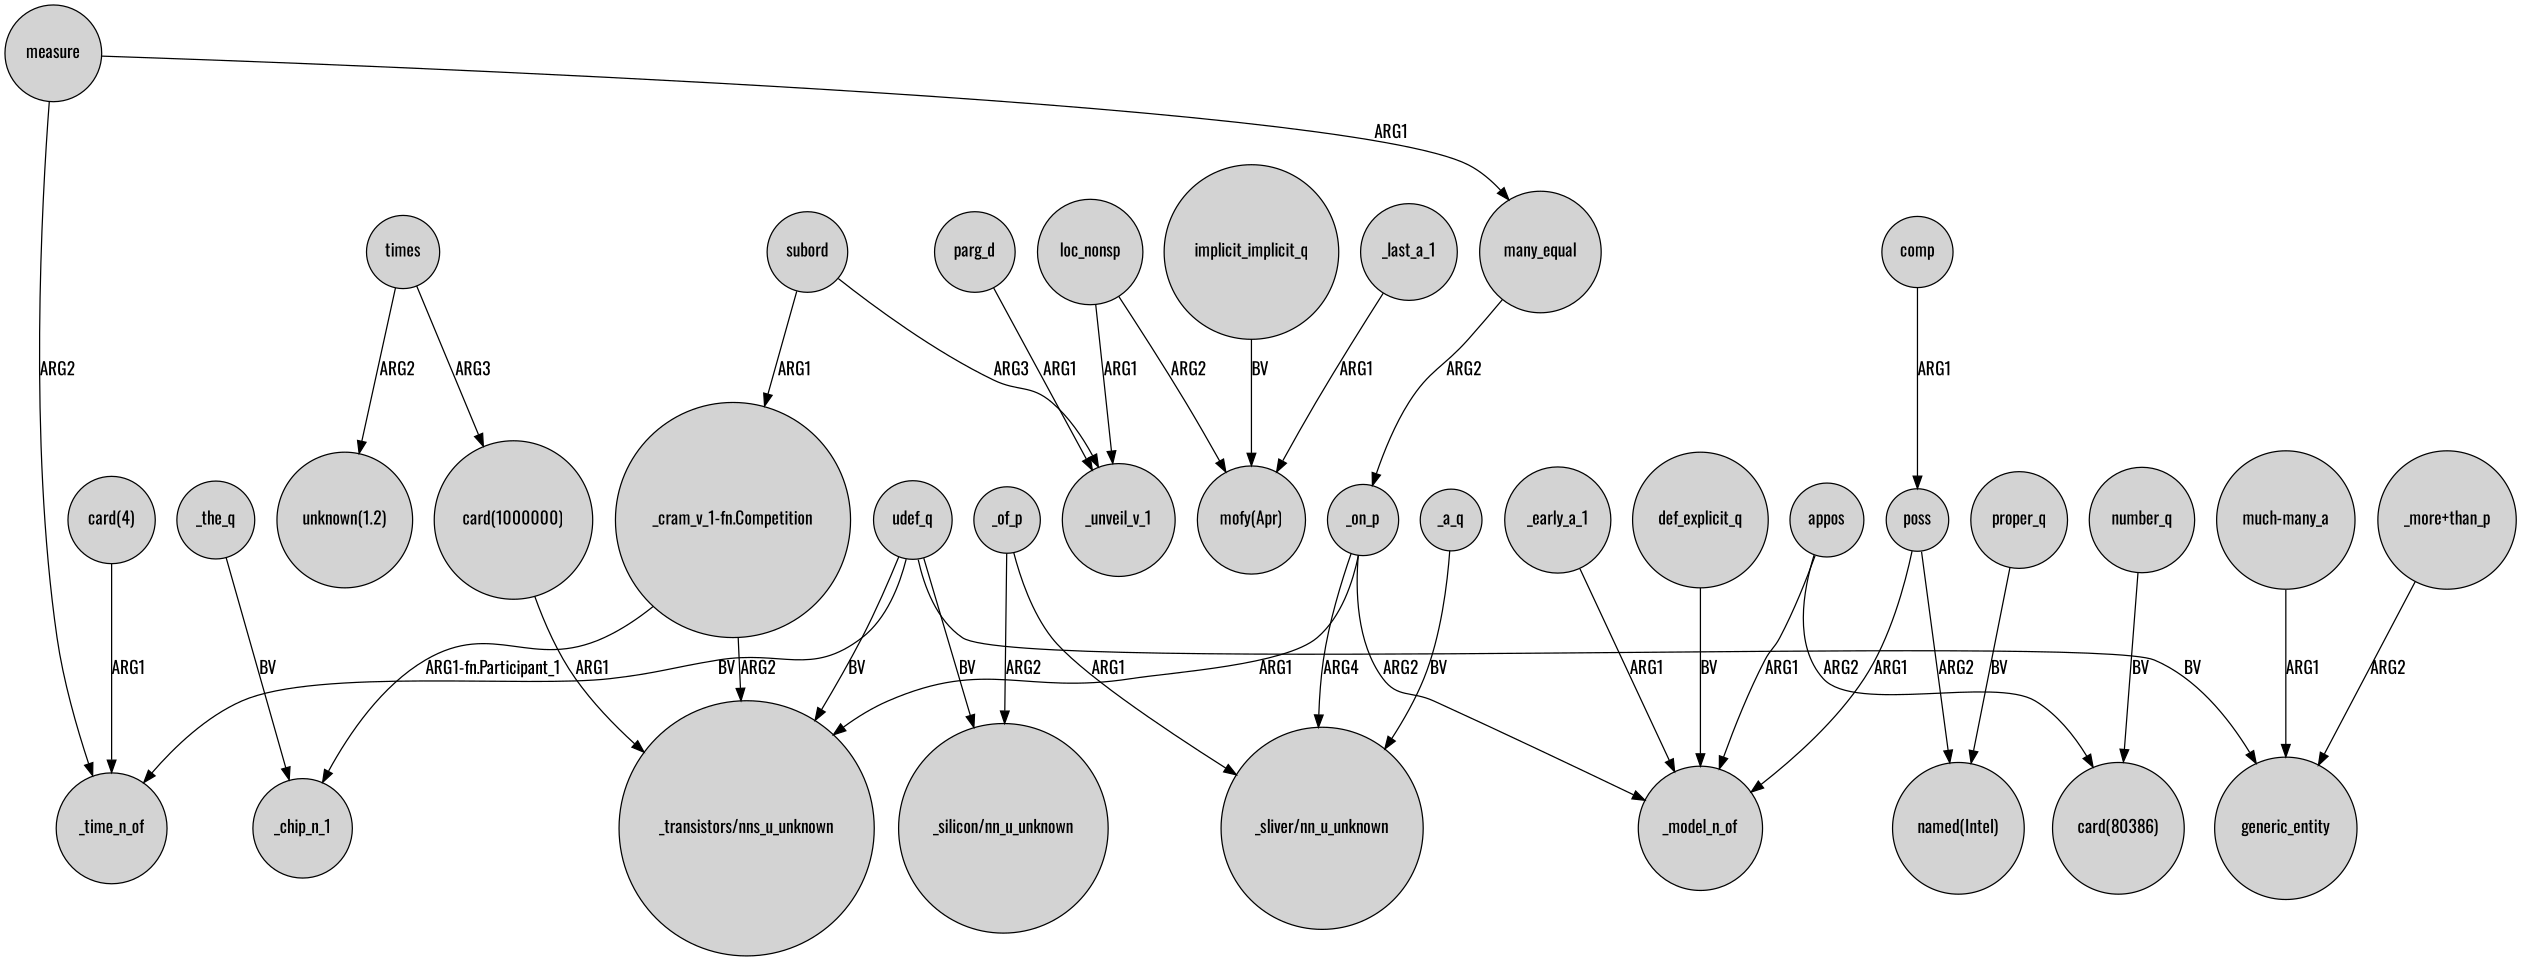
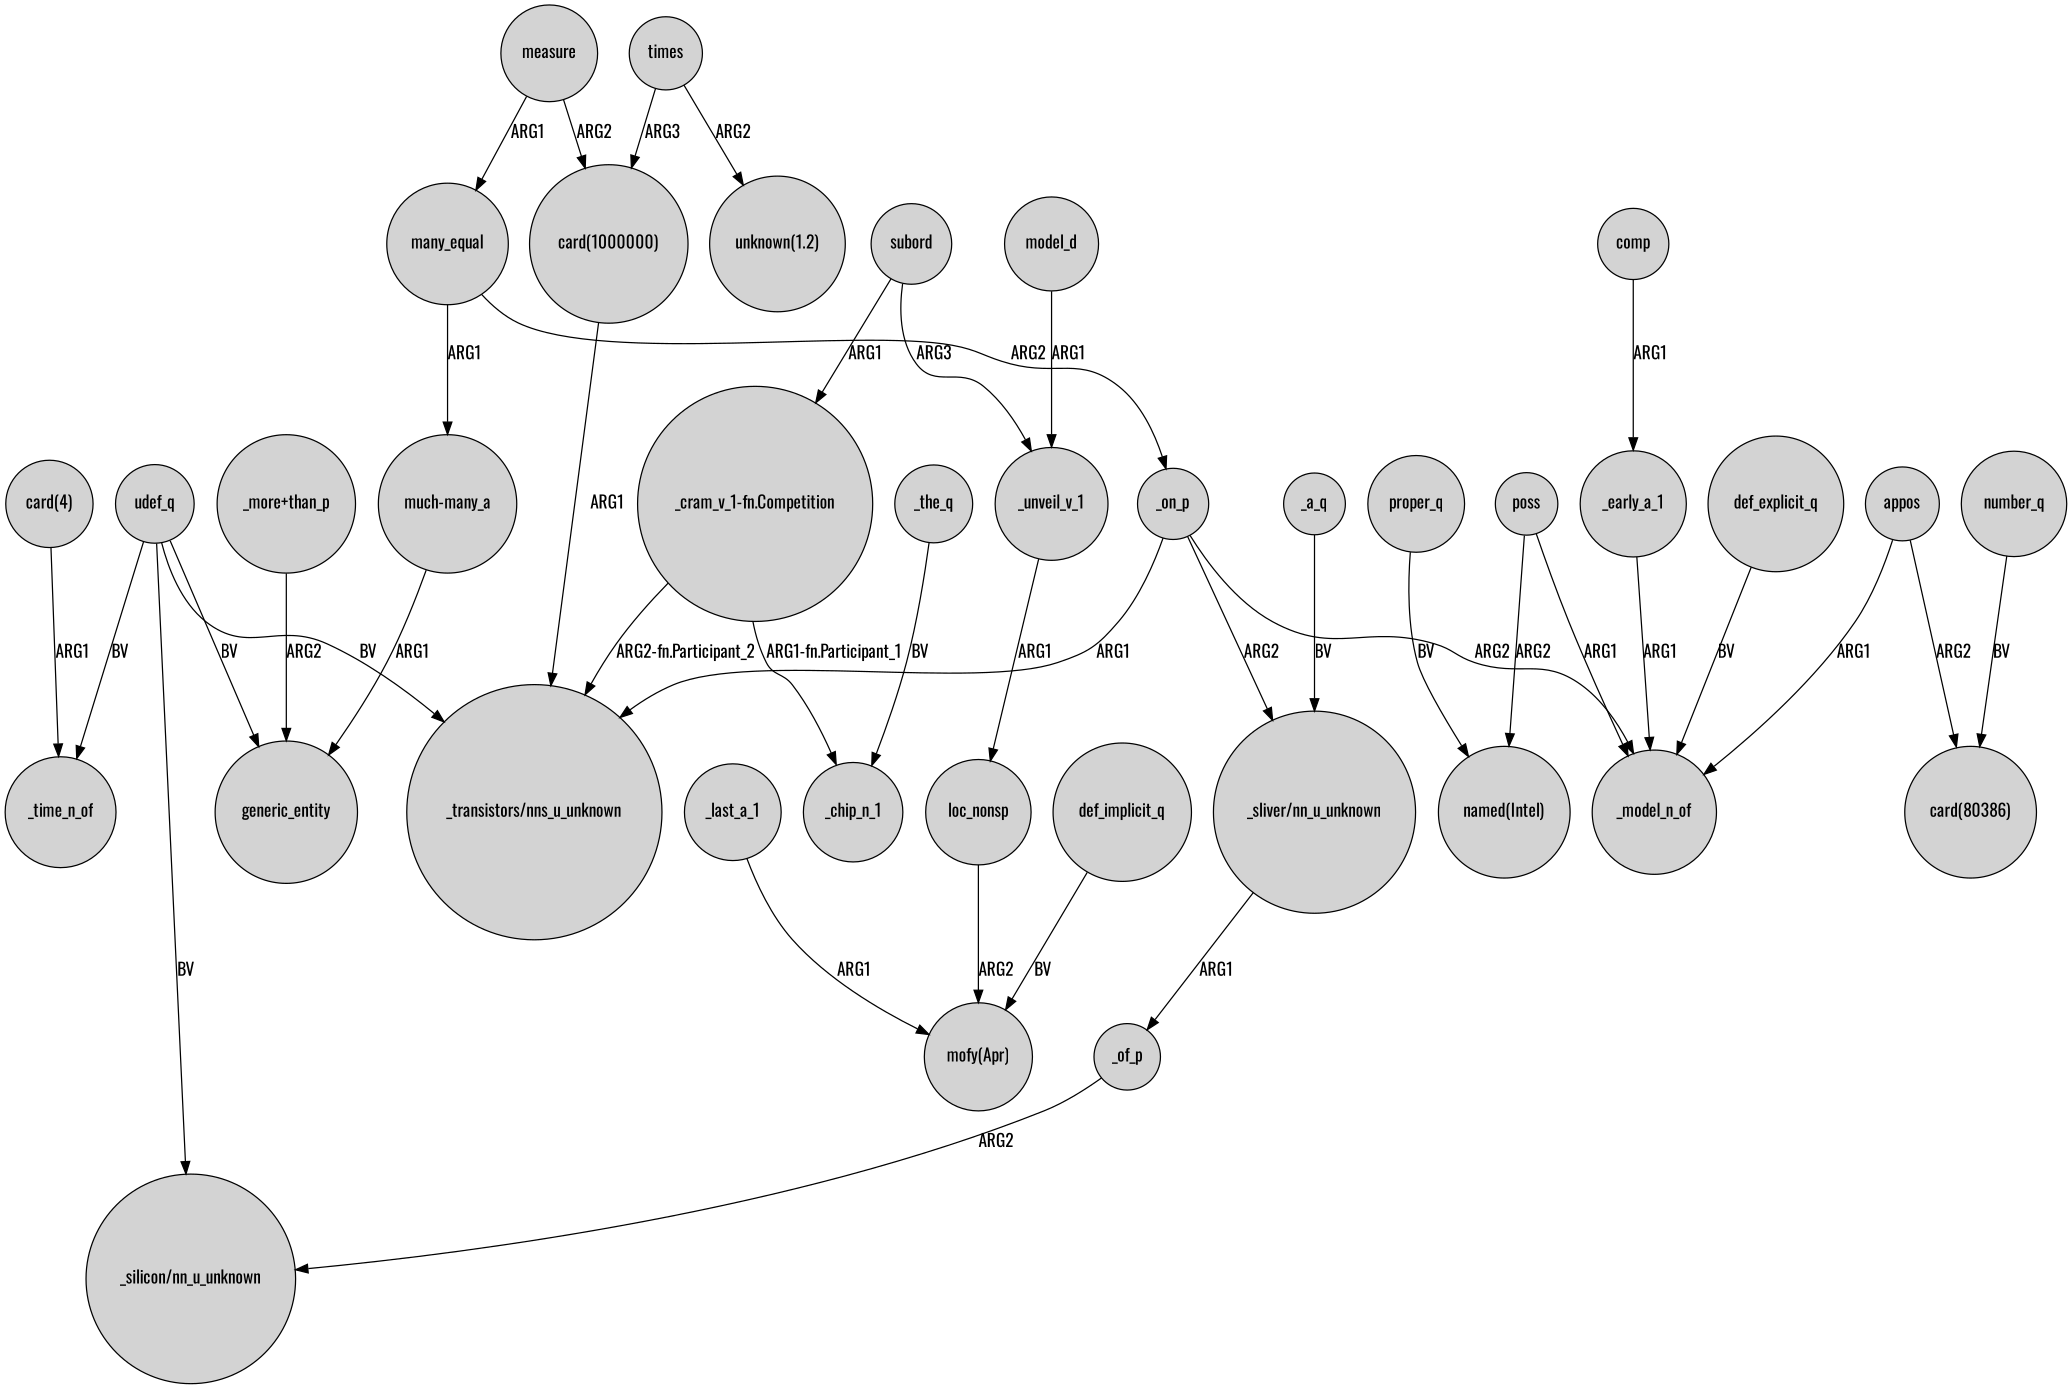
node "parg_d": label "parg_d" -> "model_d"
node "implicit_implicit_q": label "implicit_implicit_q" -> "def_implicit_q"
edge "many_equal" -> "much-many_a": added, label "ARG1"
edge "loc_nonsp" -> "_unveil_v_1": reversed
edge "comp" -> "poss": now "comp" -> "_early_a_1"
edge "measure" -> "_time_n_of": now "measure" -> "card(1000000)"
edge "_cram_v_1-fn.Competition" -> "_transistors/nns_u_unknown": label "ARG2" -> "ARG2-fn.Participant_2"
edge "_on_p" -> "_sliver/nn_u_unknown": label "ARG4" -> "ARG2"
edge "_of_p" -> "_sliver/nn_u_unknown": reversed
